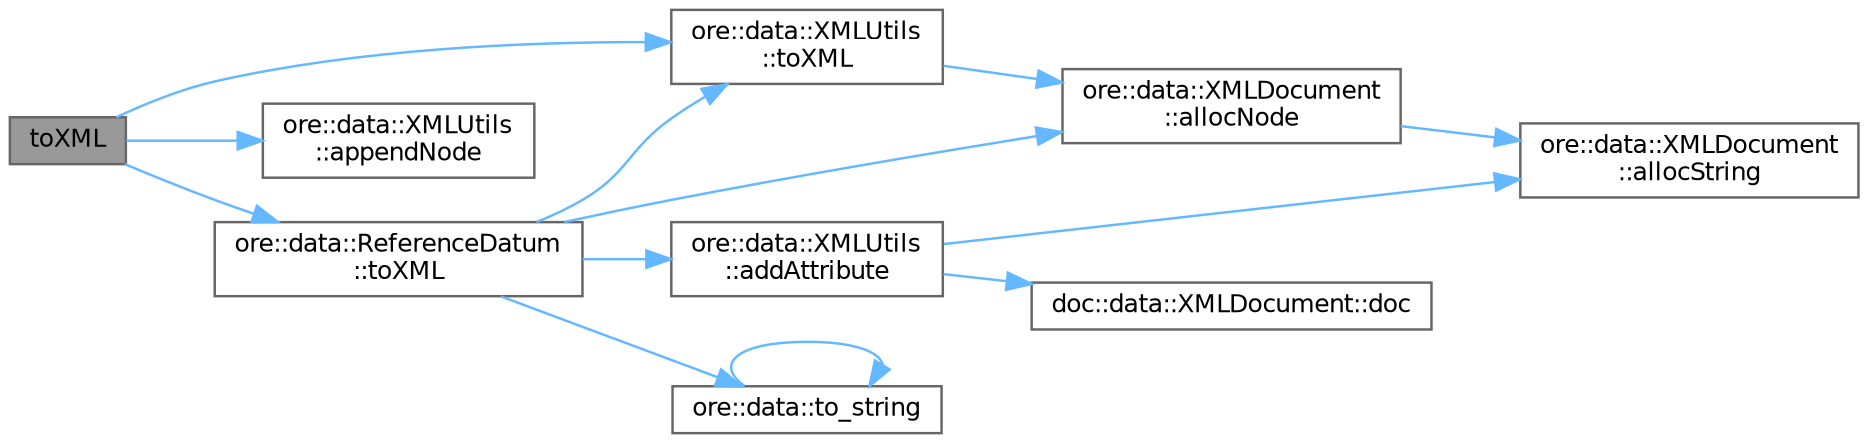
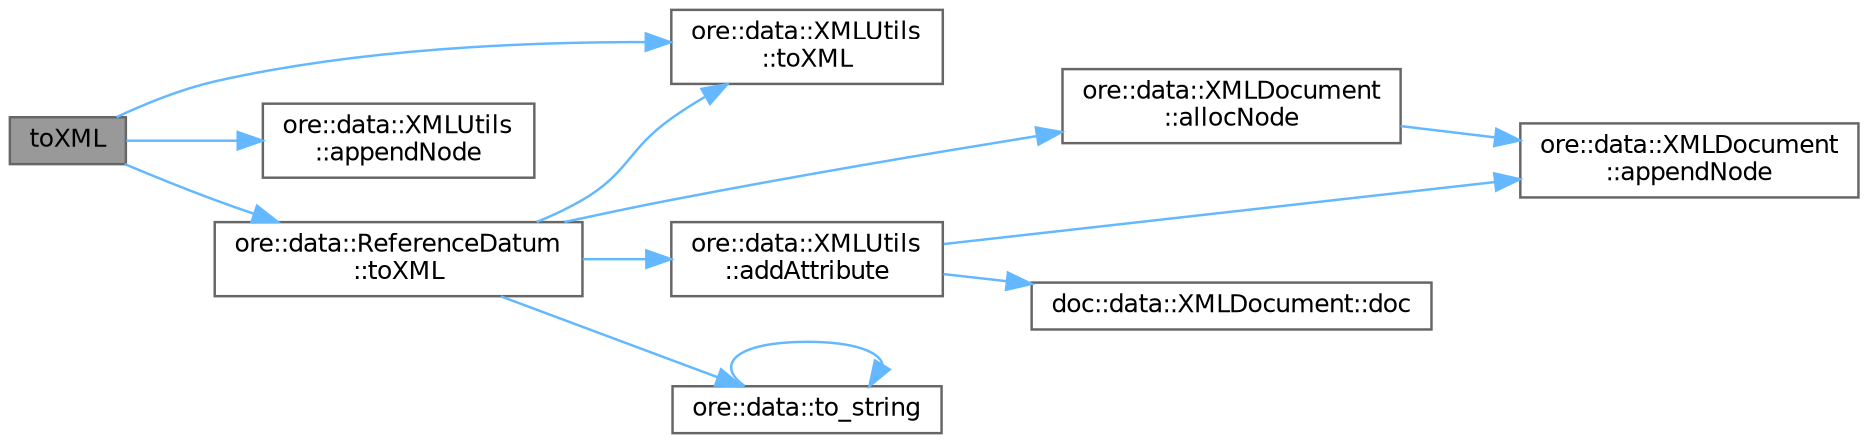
edge "ore::data::XMLUtils ::toXML" -> "ore::data::XMLDocument ::allocNode": removed
node "ore::data::XMLDocument ::allocString": label "ore::data::XMLDocument ::allocString" -> "ore::data::XMLDocument ::appendNode"
